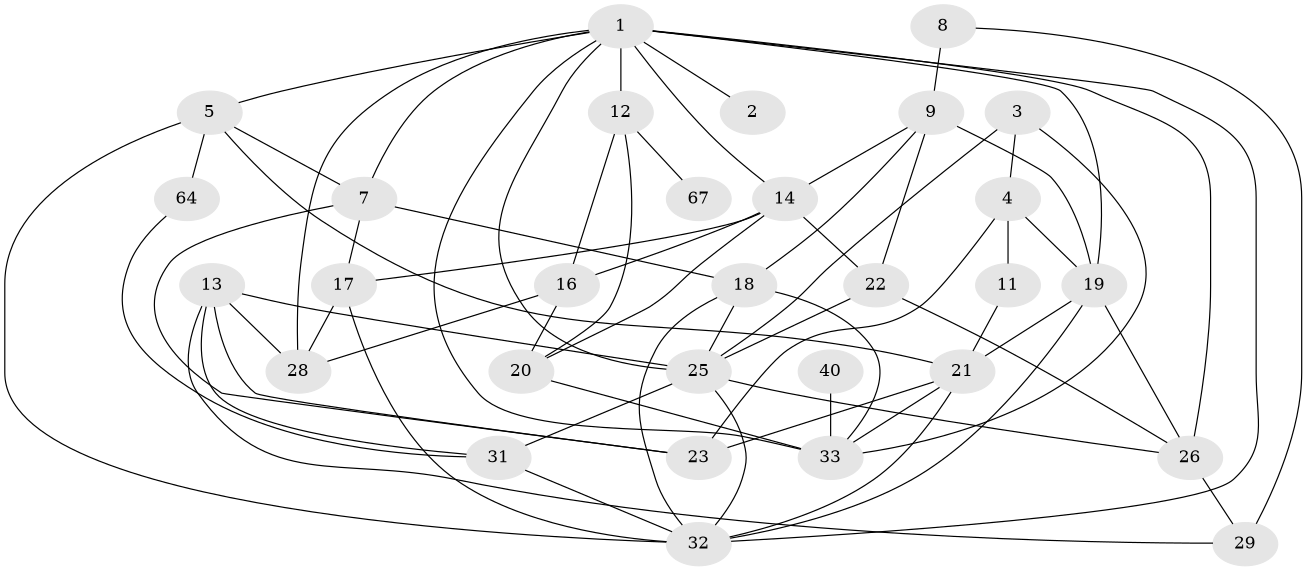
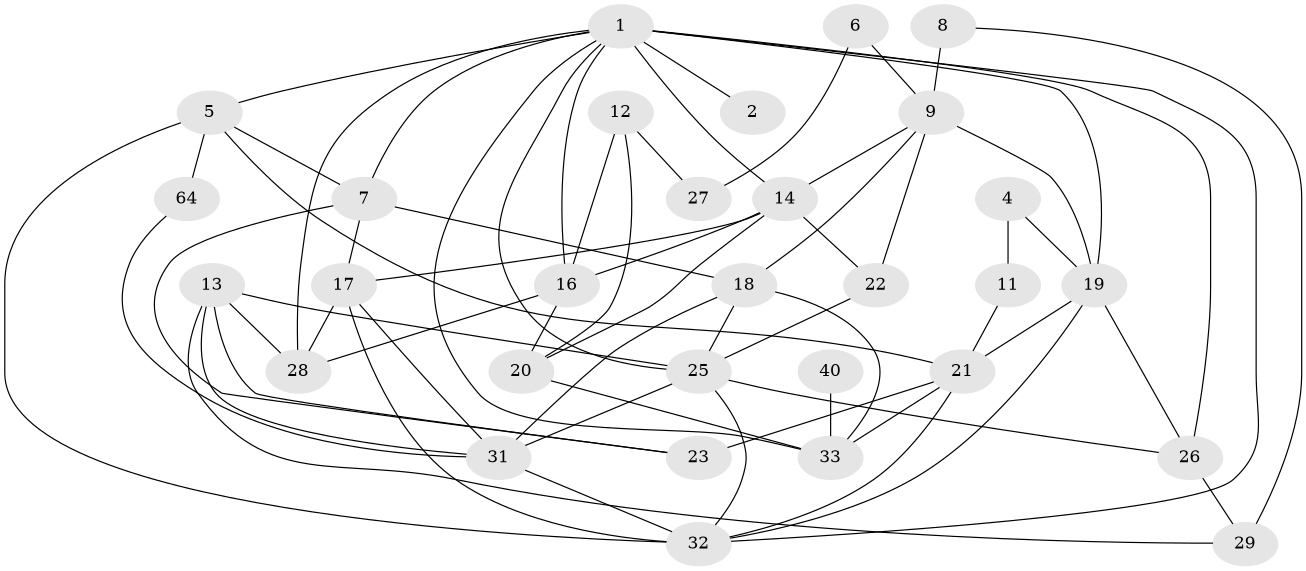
node "6": added
edge "1" -- "12": now "1" -- "16"
node "3": removed
node "67": label "67" -> "27"
edge "4" -- "23": removed
edge "22" -- "26": removed
edge "17" -- "31": added
edge "18" -- "32": now "18" -- "31"
